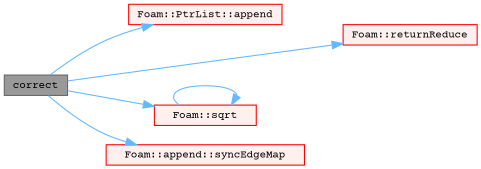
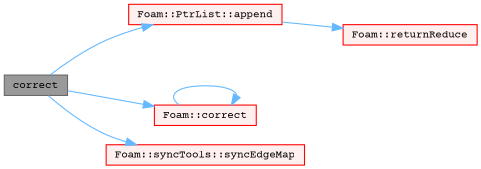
edge "correct" -> "Foam::returnReduce": now "Foam::PtrList::append" -> "Foam::returnReduce"
node "Foam::sqrt": label "Foam::sqrt" -> "Foam::correct"
node "Foam::append::syncEdgeMap": label "Foam::append::syncEdgeMap" -> "Foam::syncTools::syncEdgeMap"
